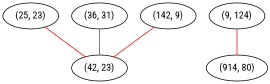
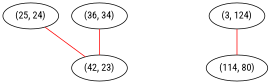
node "(25, 23)": label "(25, 23)" -> "(25, 24)"
node "(36, 31)": label "(36, 31)" -> "(36, 34)"
node "(142, 9)": removed
node "(9, 124)": label "(9, 124)" -> "(3, 124)"
node "(914, 80)": label "(914, 80)" -> "(114, 80)"
